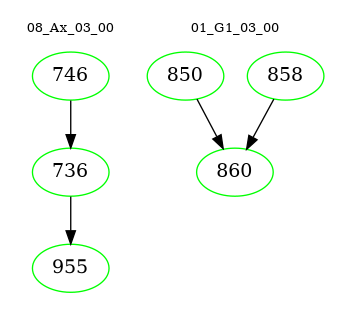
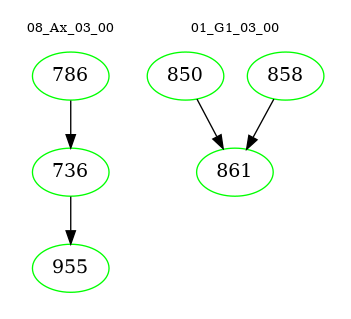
node "746": label "746" -> "786"
node "860": label "860" -> "861"
